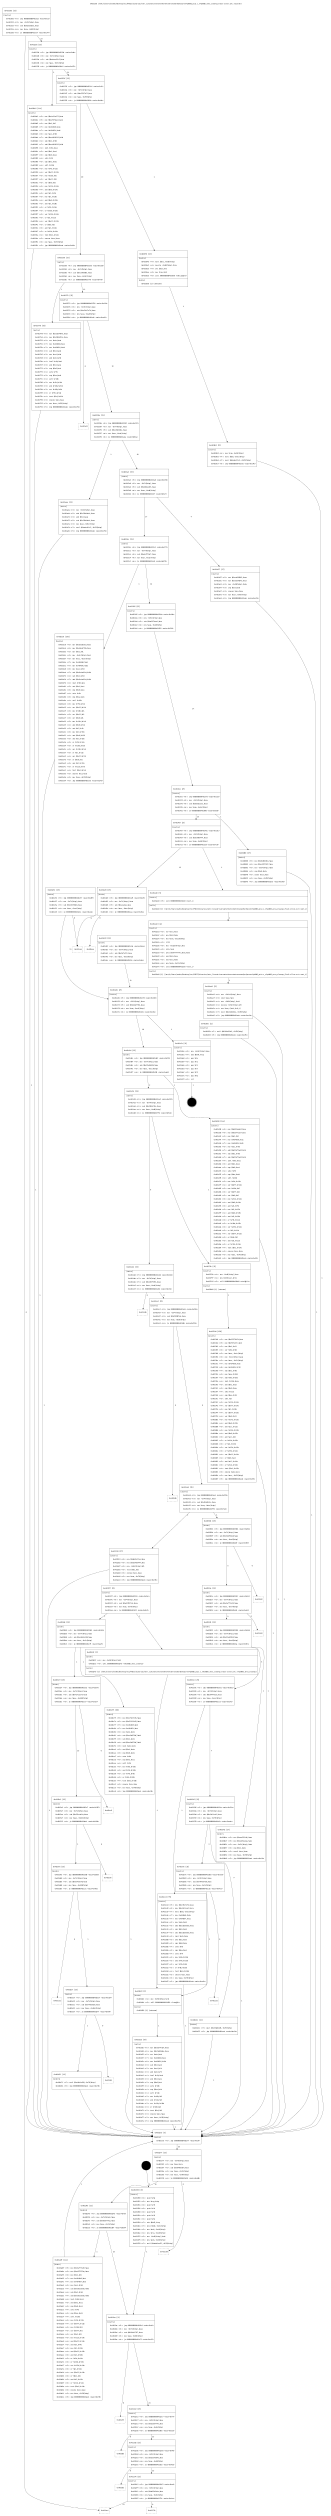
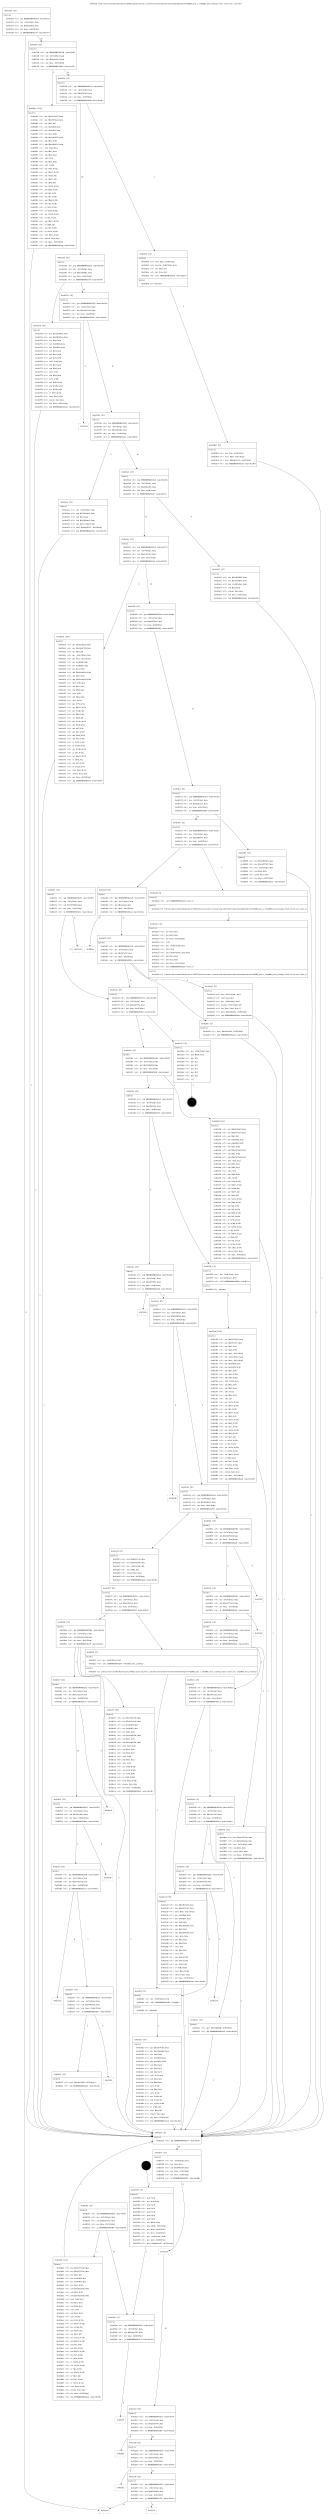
edge "0x401420 [25]" -> "0x401c64": now "0x401420 [25]" -> "0x401439 [25]"
edge "0x401a1d [44]" -> "0x401a49 [33]": now "0x401439 [25]" -> "0x401a49 [33]"
edge "0x401439 [25]" -> "0x40183e [12]": added, label "1"
edge "0x4019fd [27]" -> "0x401eeb [5]": now "0x4015b0 [25]" -> "0x401eeb [5]"
edge "0x40127f [23]" -> "0x401296 [22]": removed, label "24"
edge "0x4012ac [22]" -> "0x4012c2 [25]": now "0x401c58" -> "0x4012c2 [25]"
